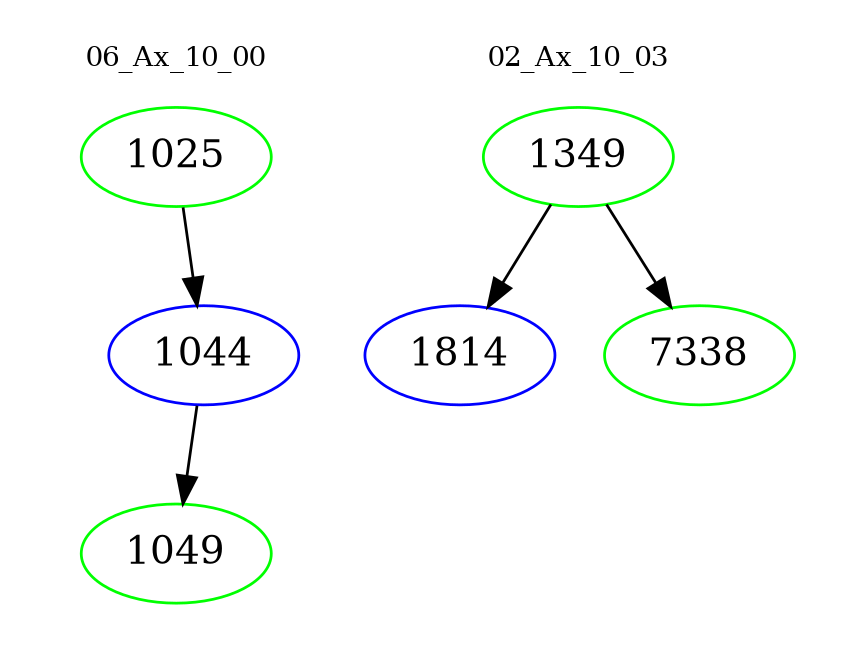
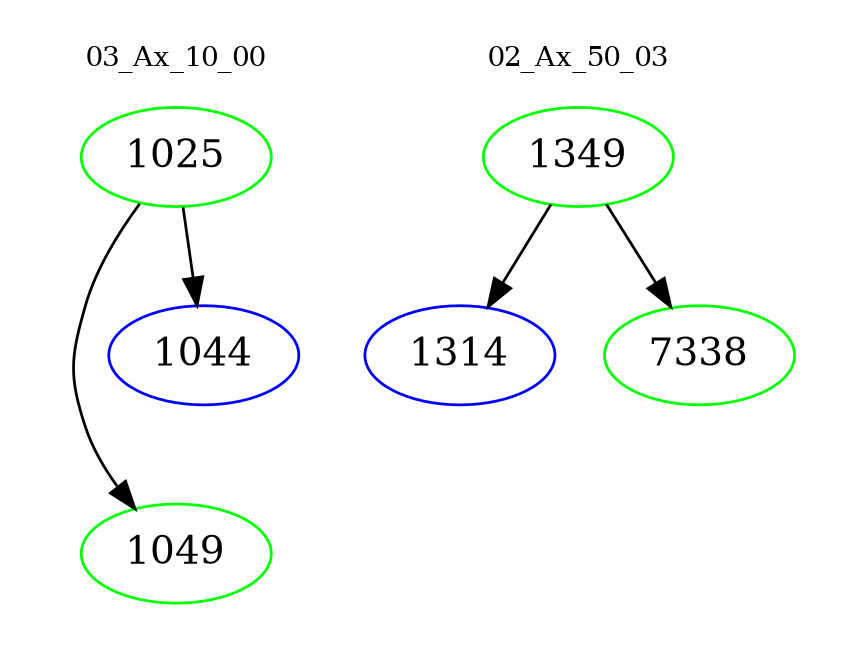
cluster "06_Ax_10_00": label "06_Ax_10_00" -> "03_Ax_10_00"
cluster "02_Ax_10_03": label "02_Ax_10_03" -> "02_Ax_50_03"
node "1814": label "1814" -> "1314"
edge "1044" -> "1049": now "1025" -> "1049"
